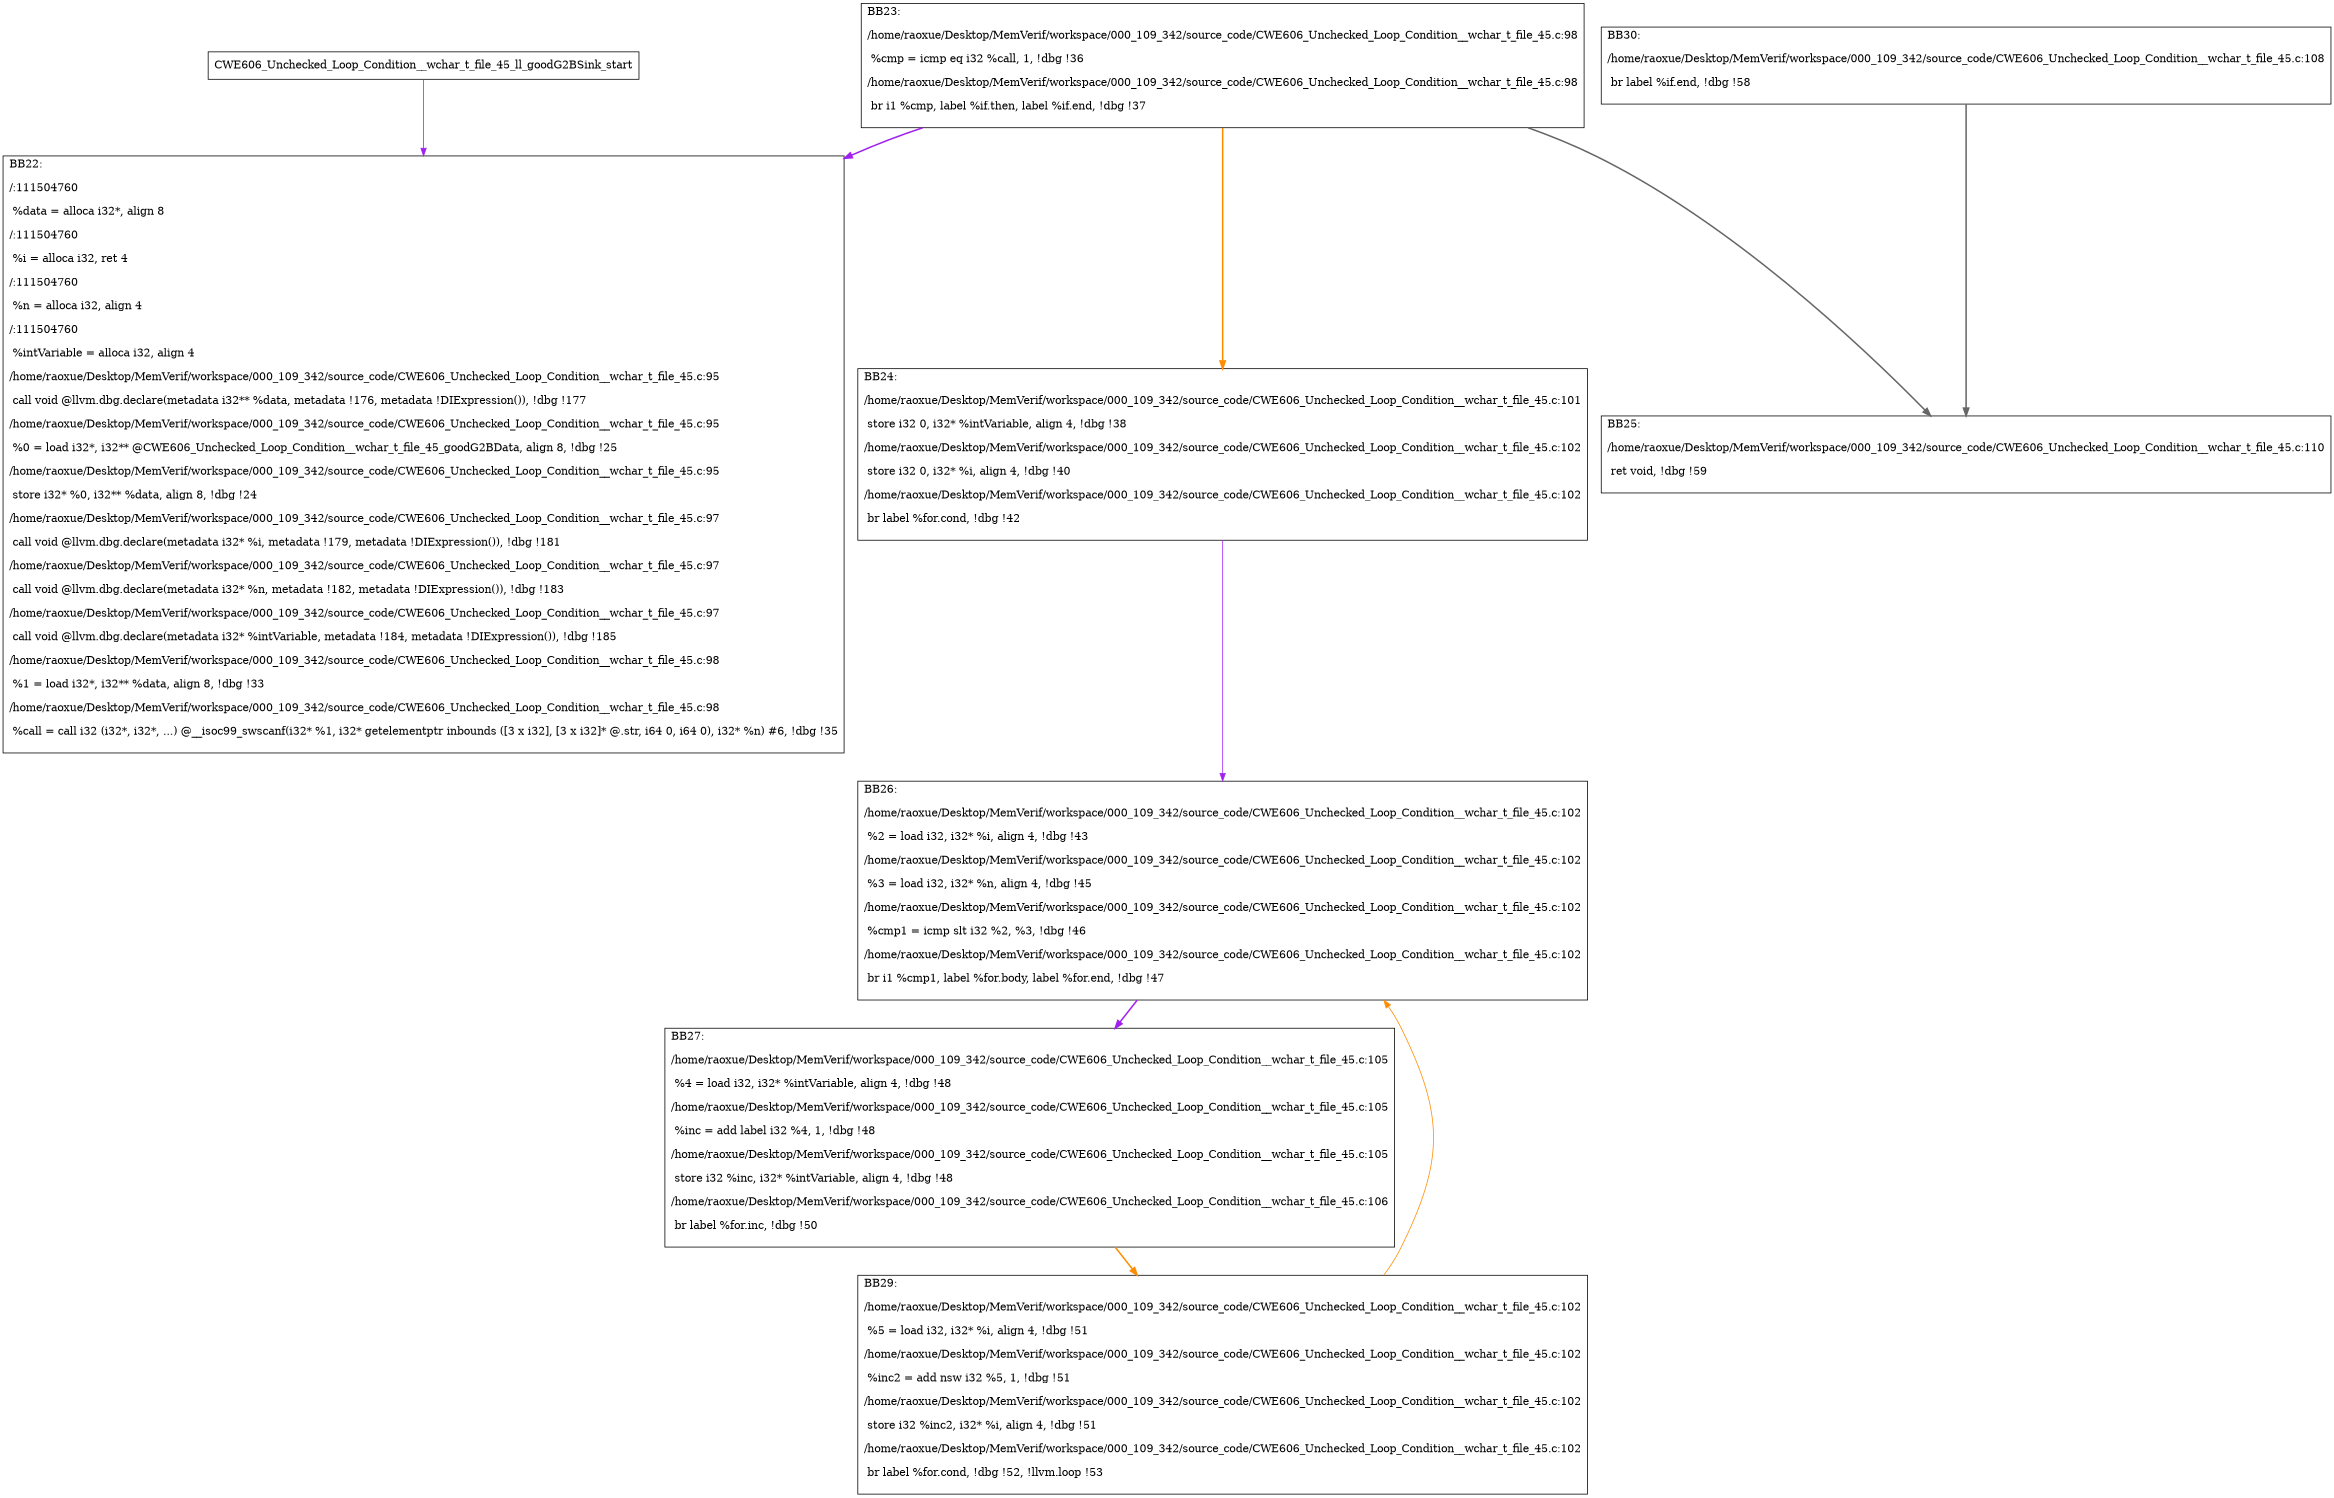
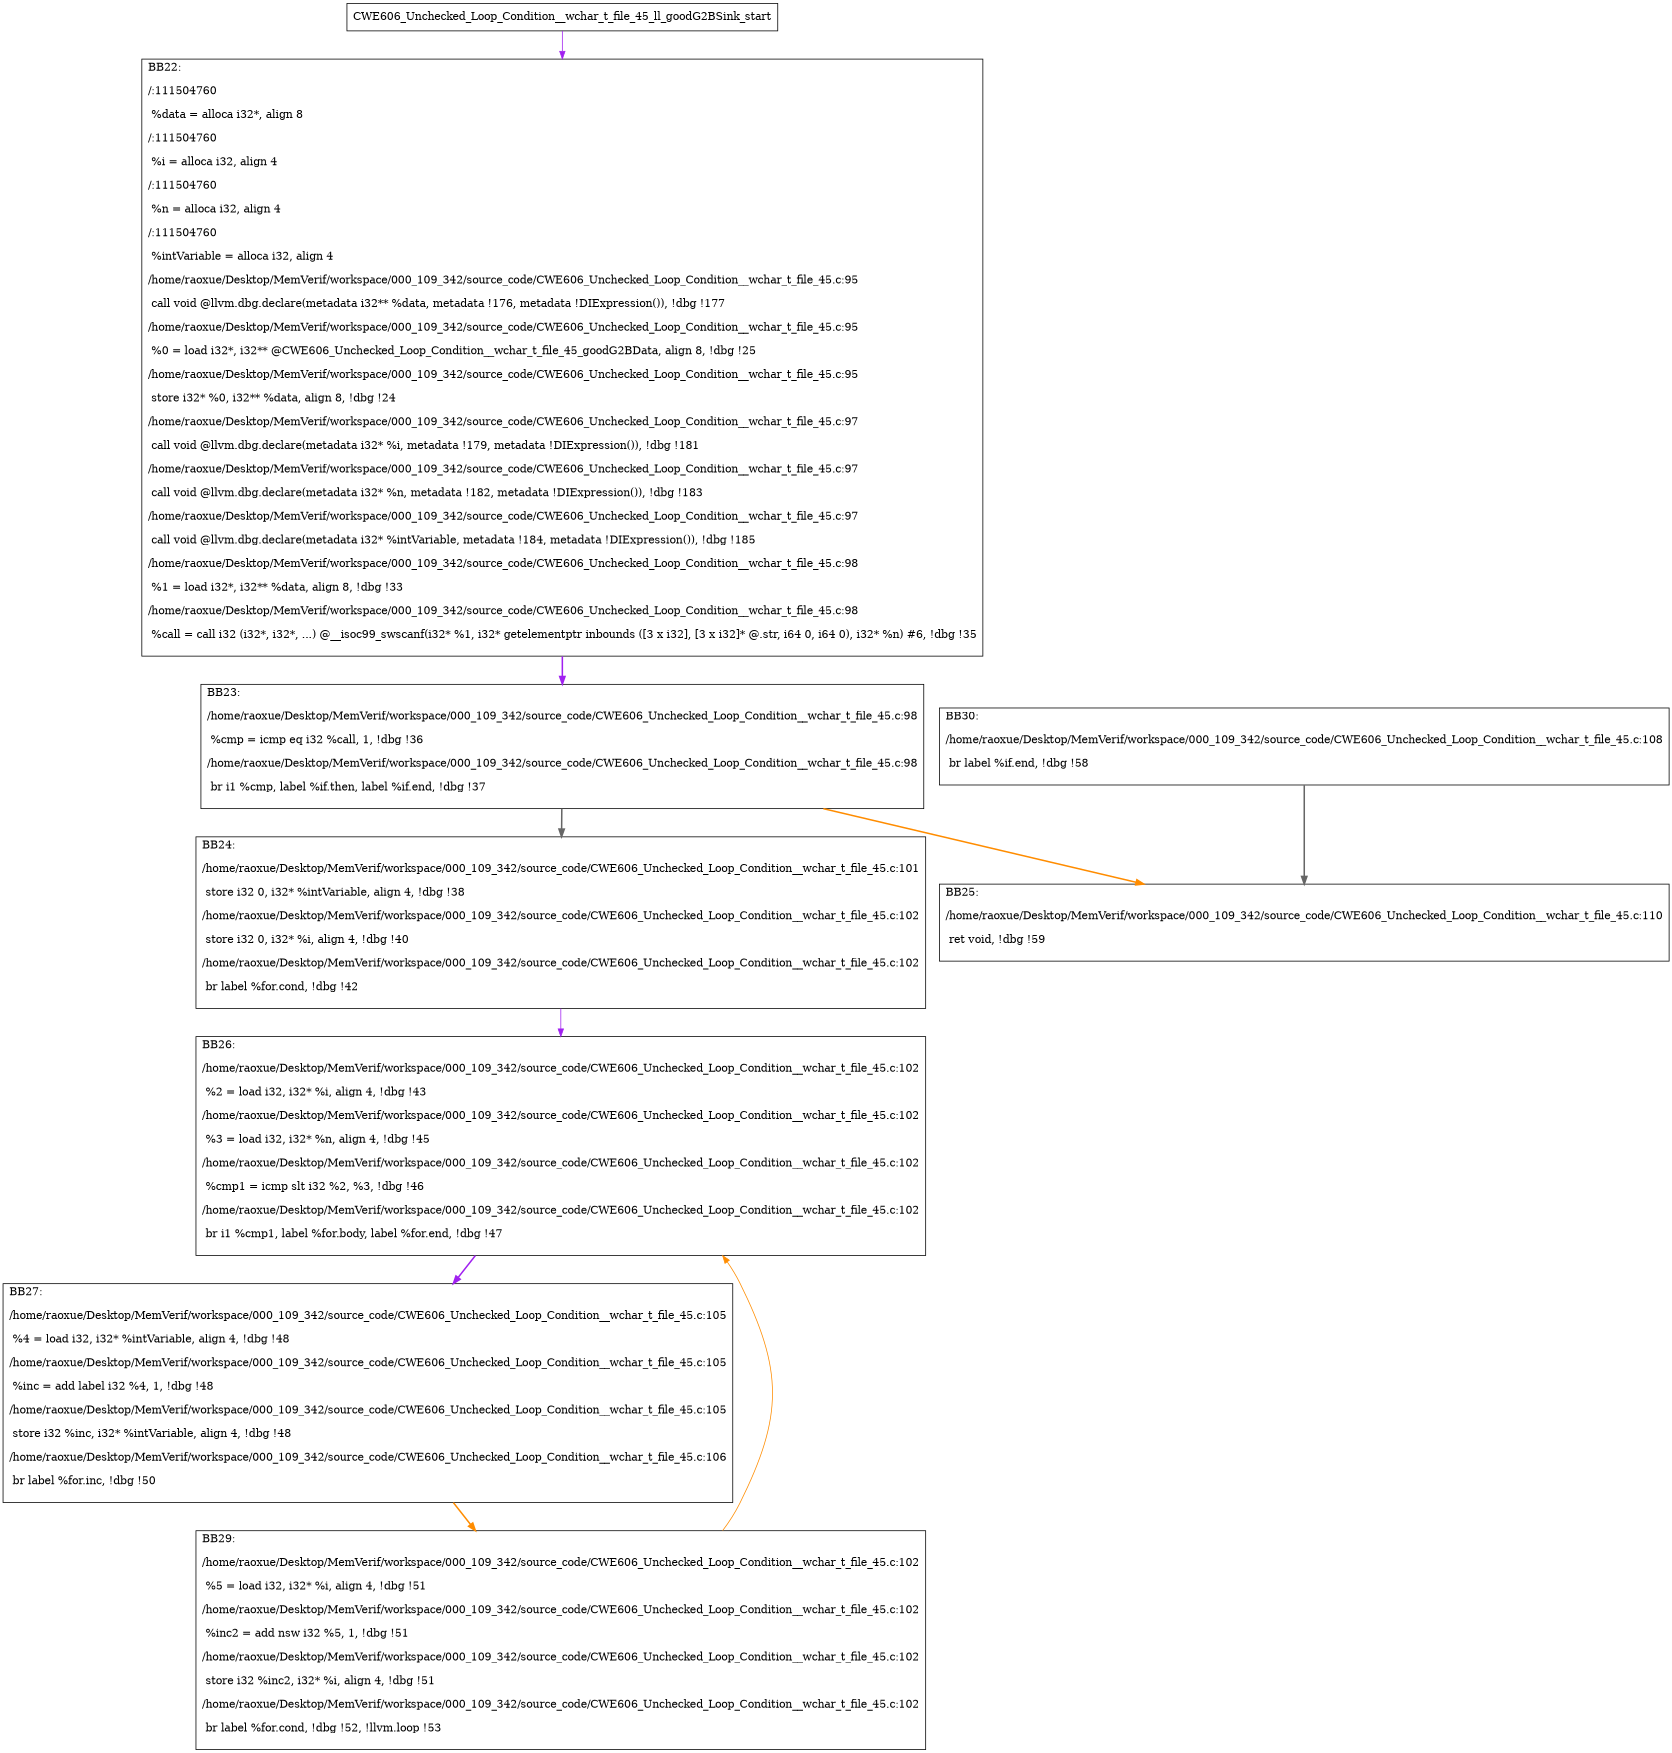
edge "BB23:" -> "BB22:": reversed
edge "BB23:" -> "BB24:": color darkorange -> gray40
edge "BB23:" -> "BB25:": color gray40 -> darkorange
node "BB22:": text "%i = alloca i32, ret 4" -> "%i = alloca i32, align 4"
